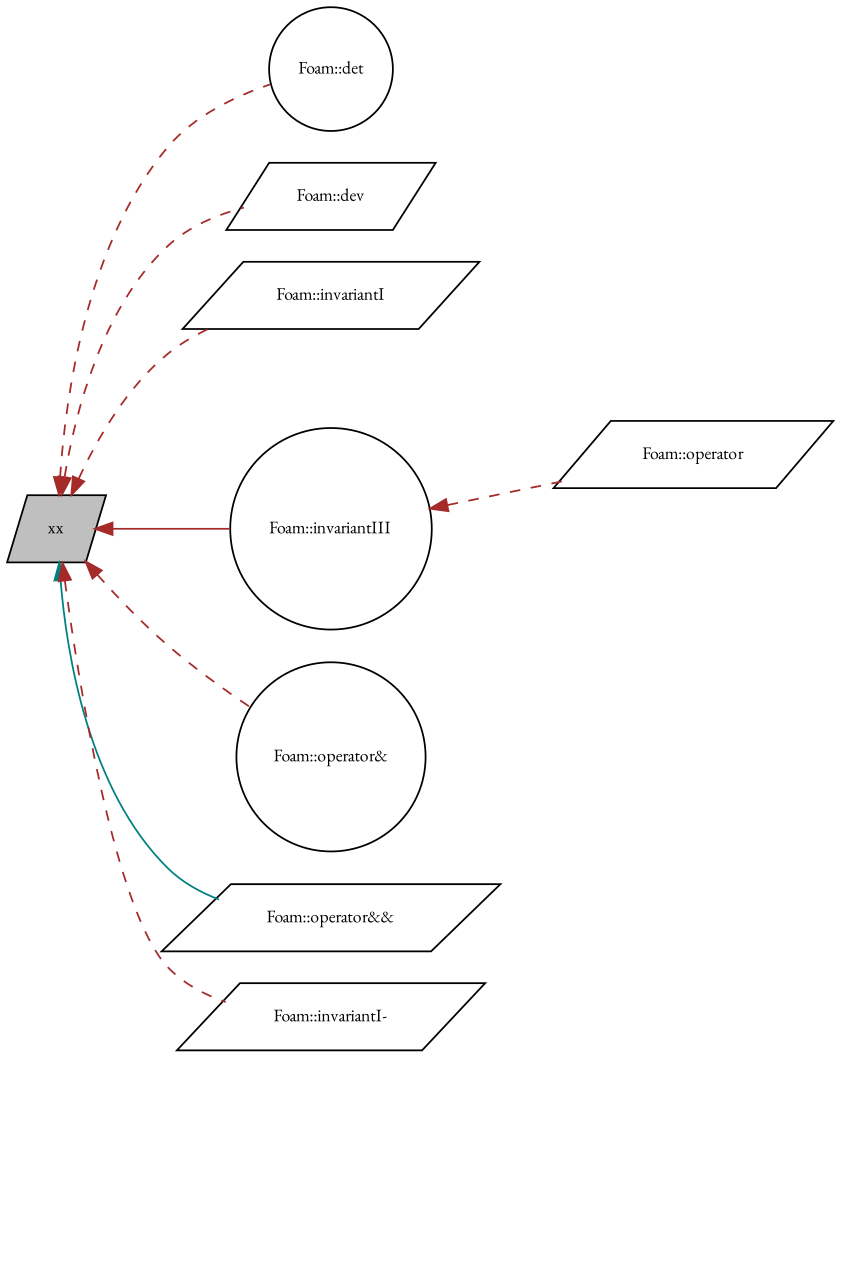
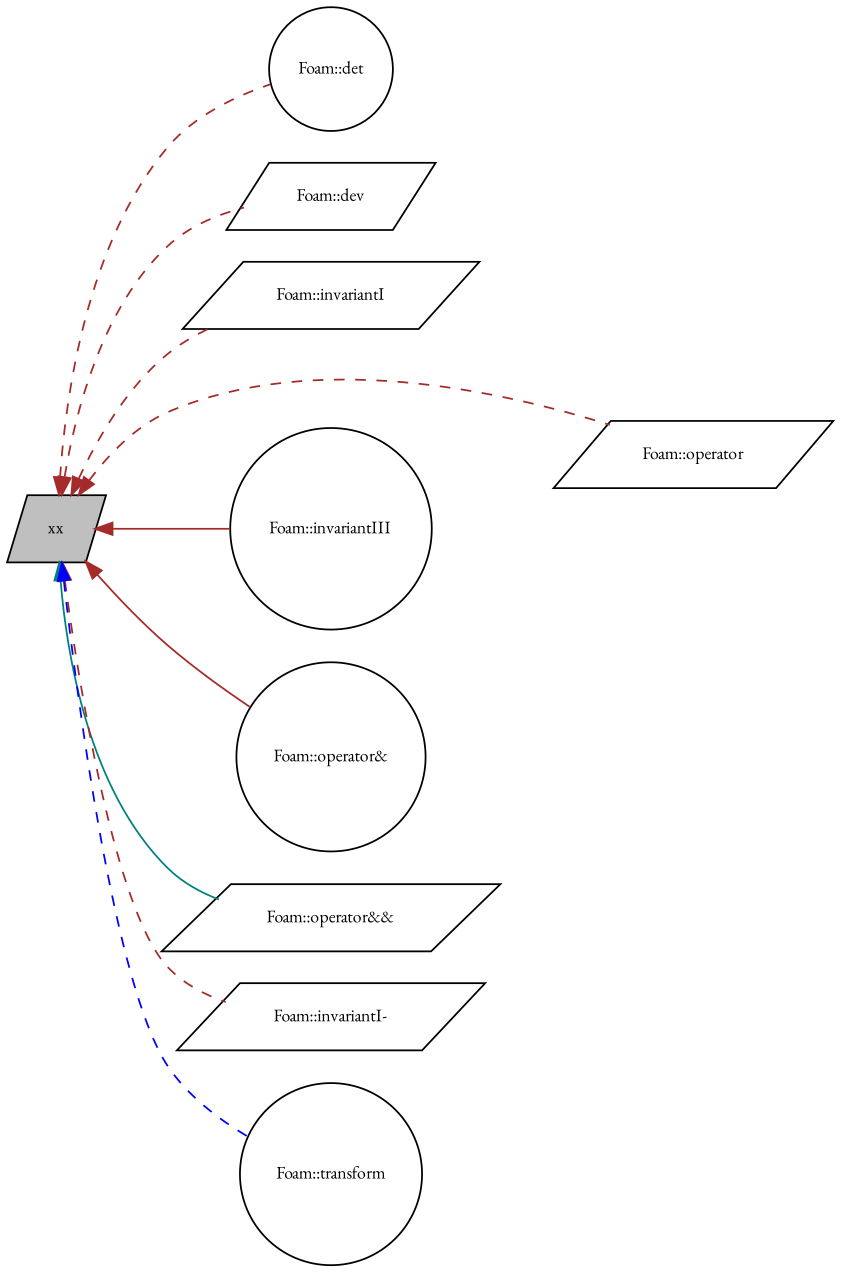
edge "Foam::operator" -> "Foam::invariantIII": now "Foam::operator" -> "xx"
edge "Foam::operator&" -> "xx": style dashed -> solid
node "Foam::transform": added
